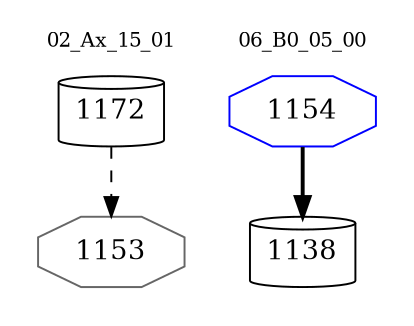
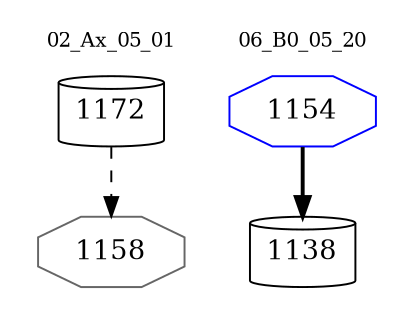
cluster "02_Ax_15_01": label "02_Ax_15_01" -> "02_Ax_05_01"
cluster "06_B0_05_00": label "06_B0_05_00" -> "06_B0_05_20"
node "1153": label "1153" -> "1158"
